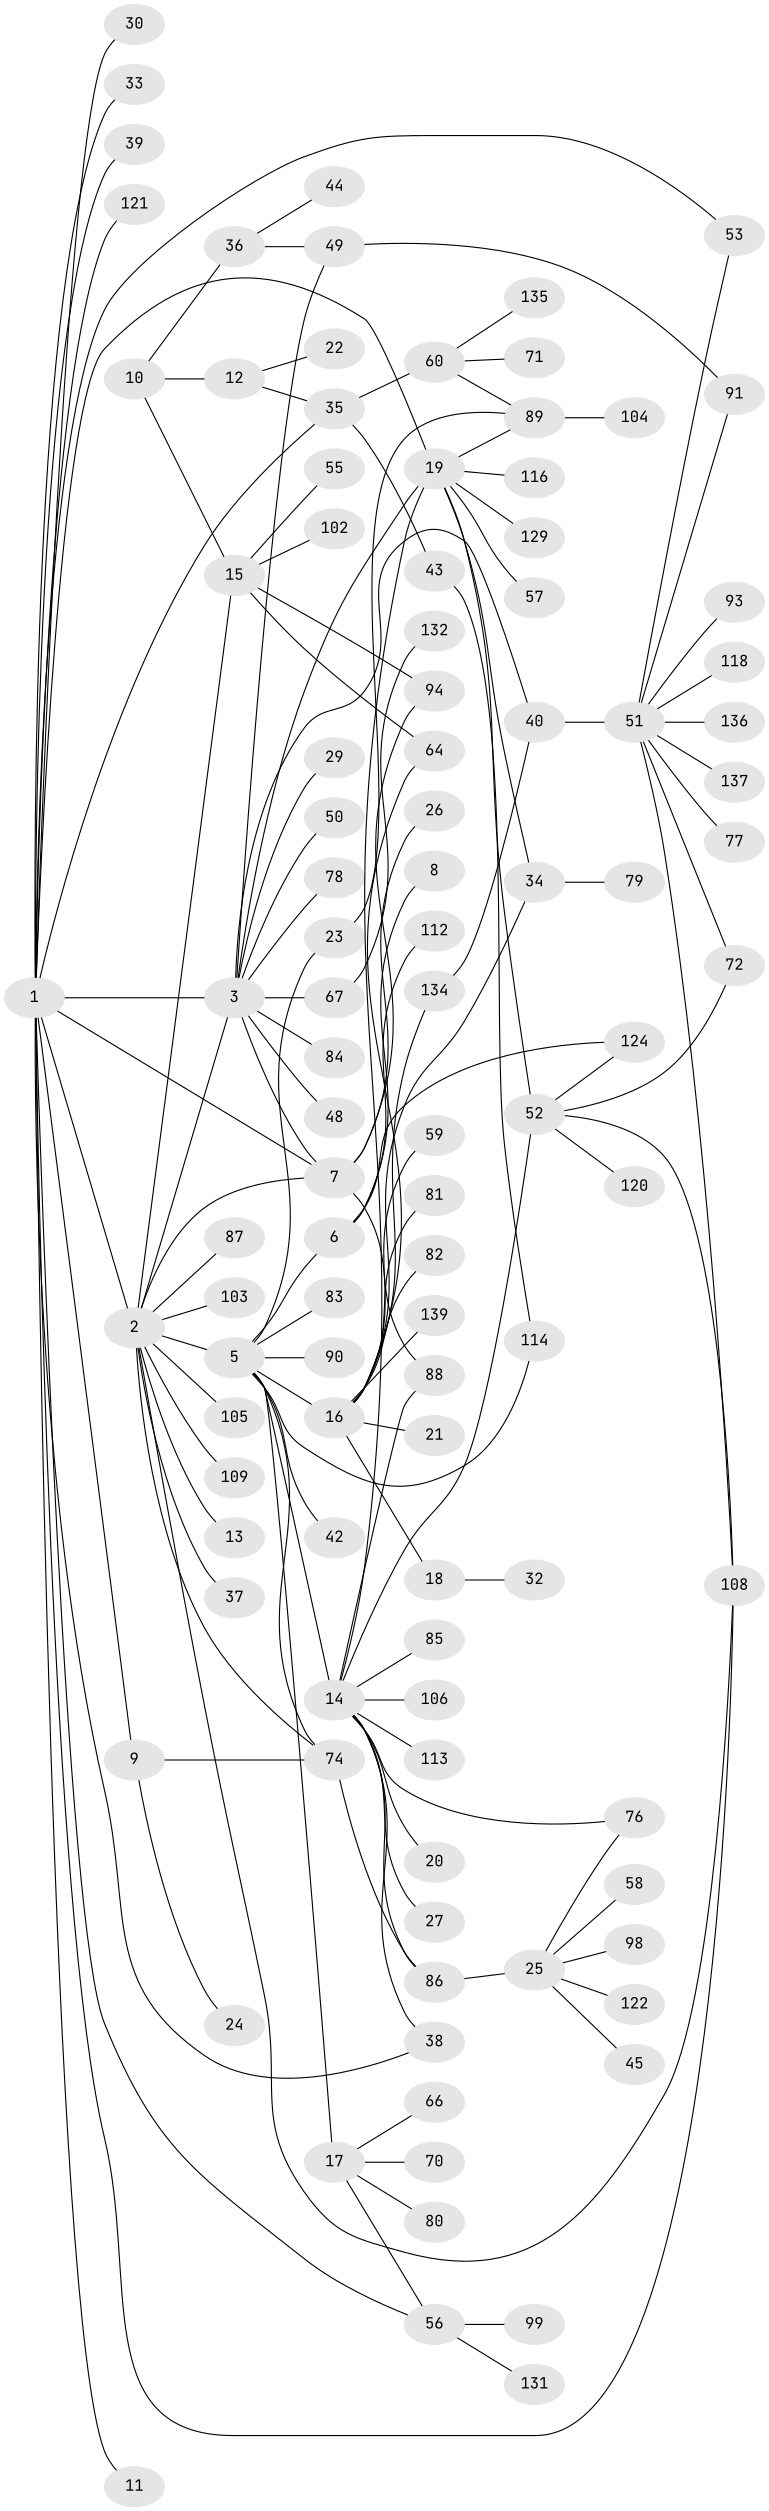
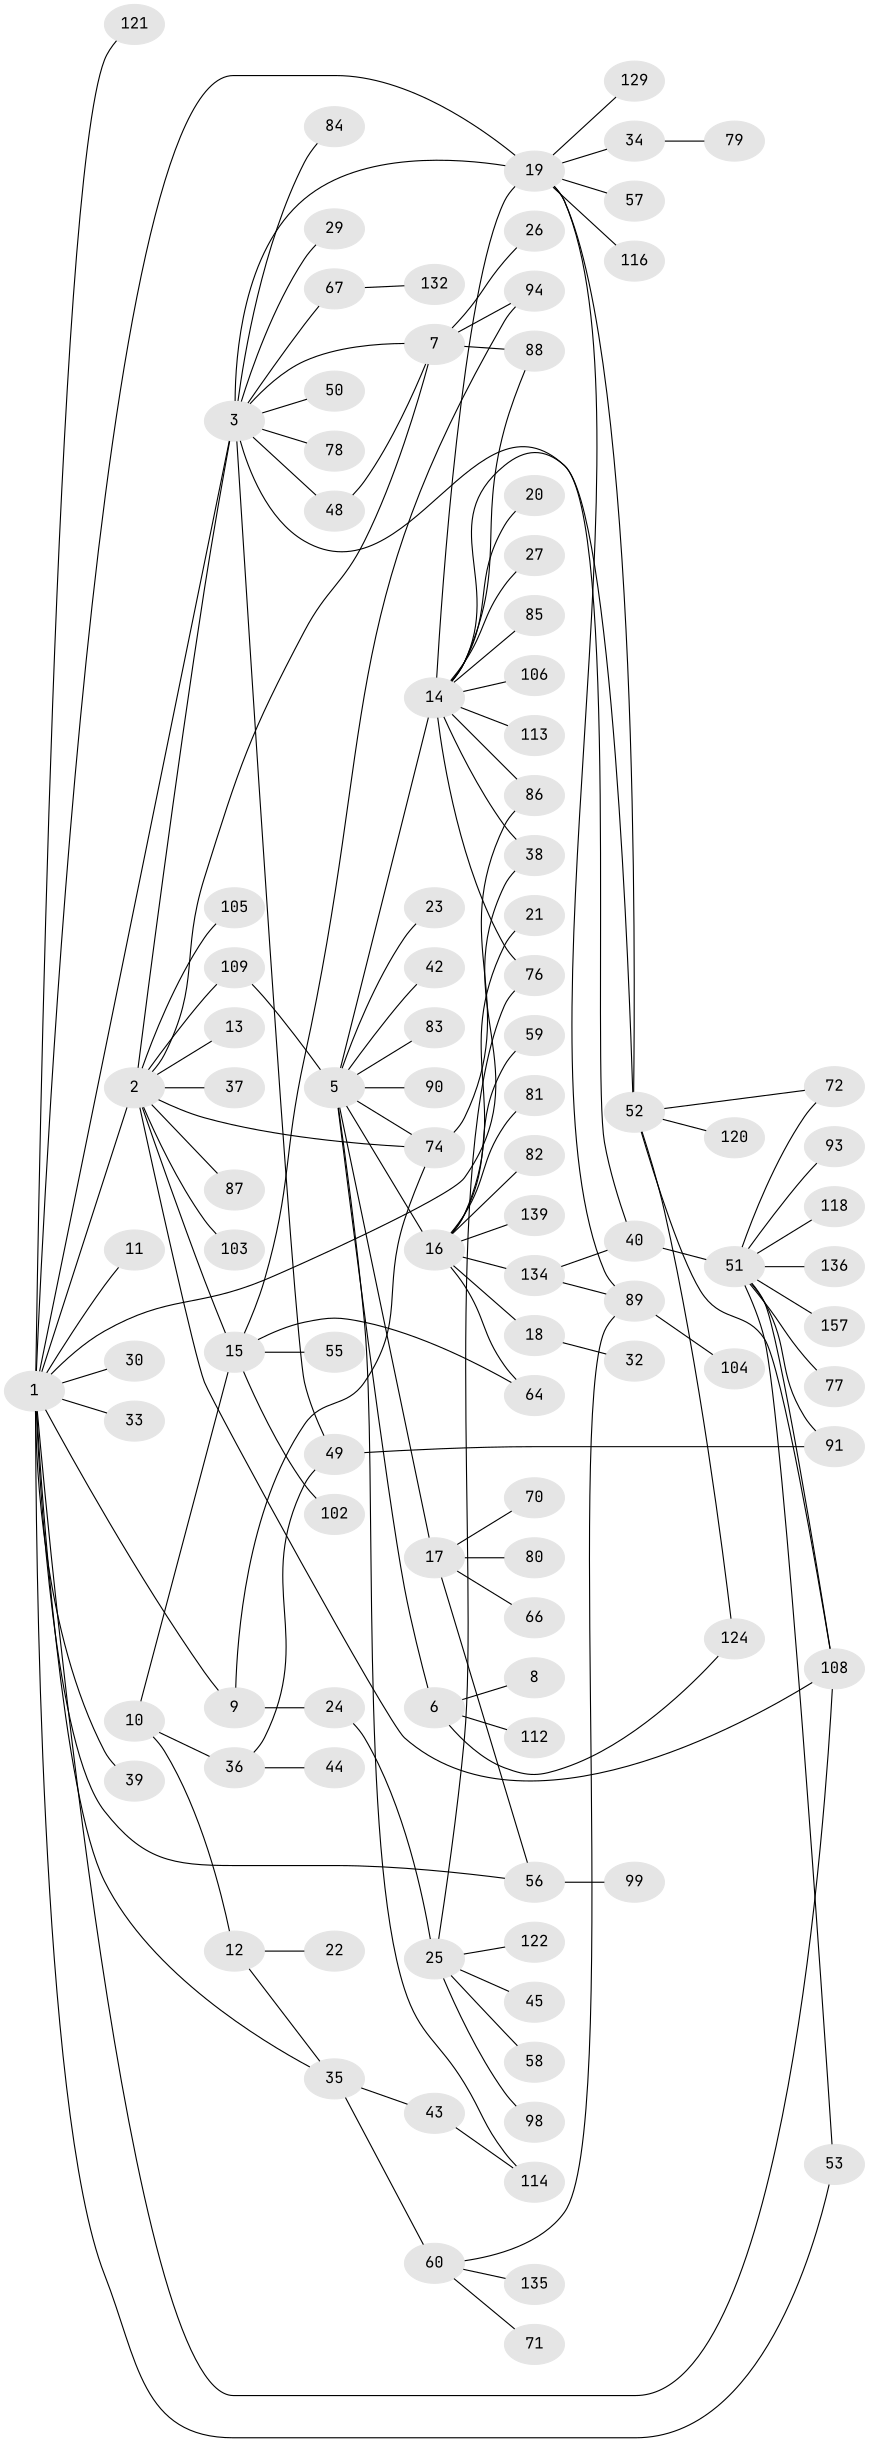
edge "89" -- "23": now "89" -- "134"
node "137": label "137" -> "157"
edge "1" -- "7": now "48" -- "7"
edge "34" -- "16": removed
edge "2" -- "5": now "109" -- "5"
edge "25" -- "86": now "25" -- "24"
node "131": removed
